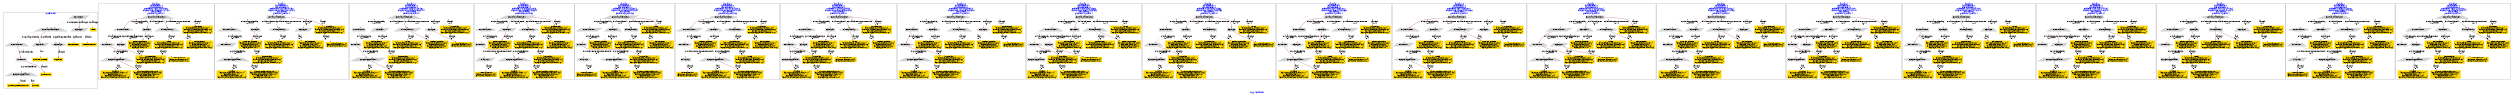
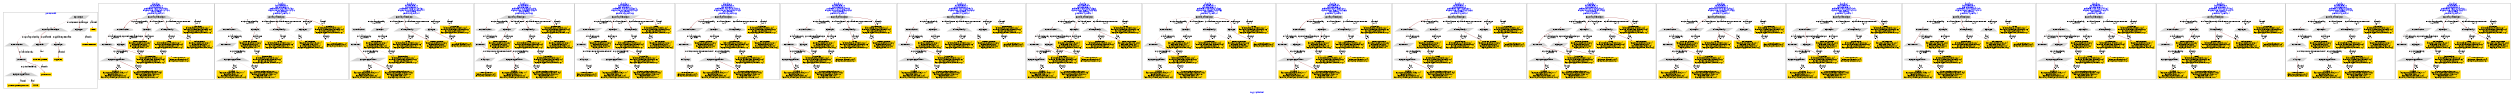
cluster "1-model model": label "1-model model" -> "1-correct model"
edge "E31_Object1" -> "VIDEO": label "P2_has_type" -> "classLink"
node "DESCRIPTION": removed
node "VIDEO_TYPE_URI": label "VIDEO_TYPE_URI" -> "VIDEO_VIDEO_URI"
node "AUTHOR": label "AUTHOR" -> "TITLE"
